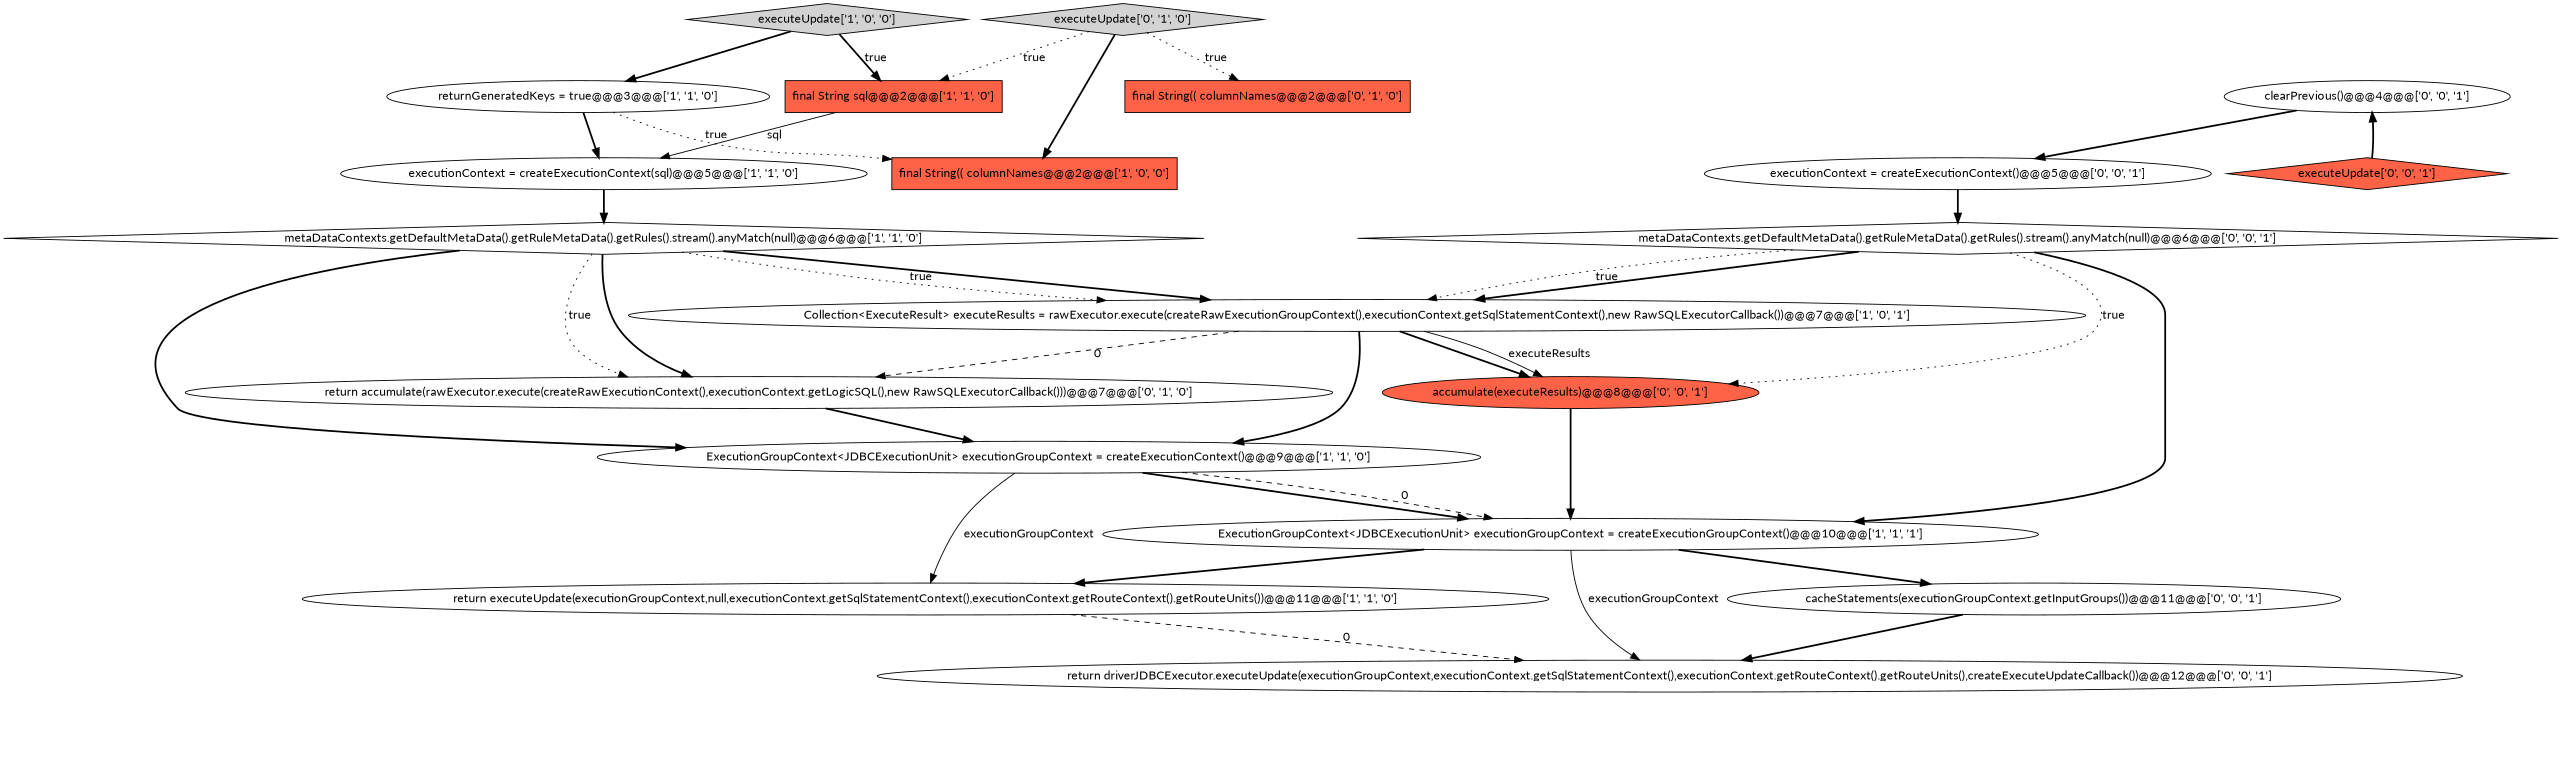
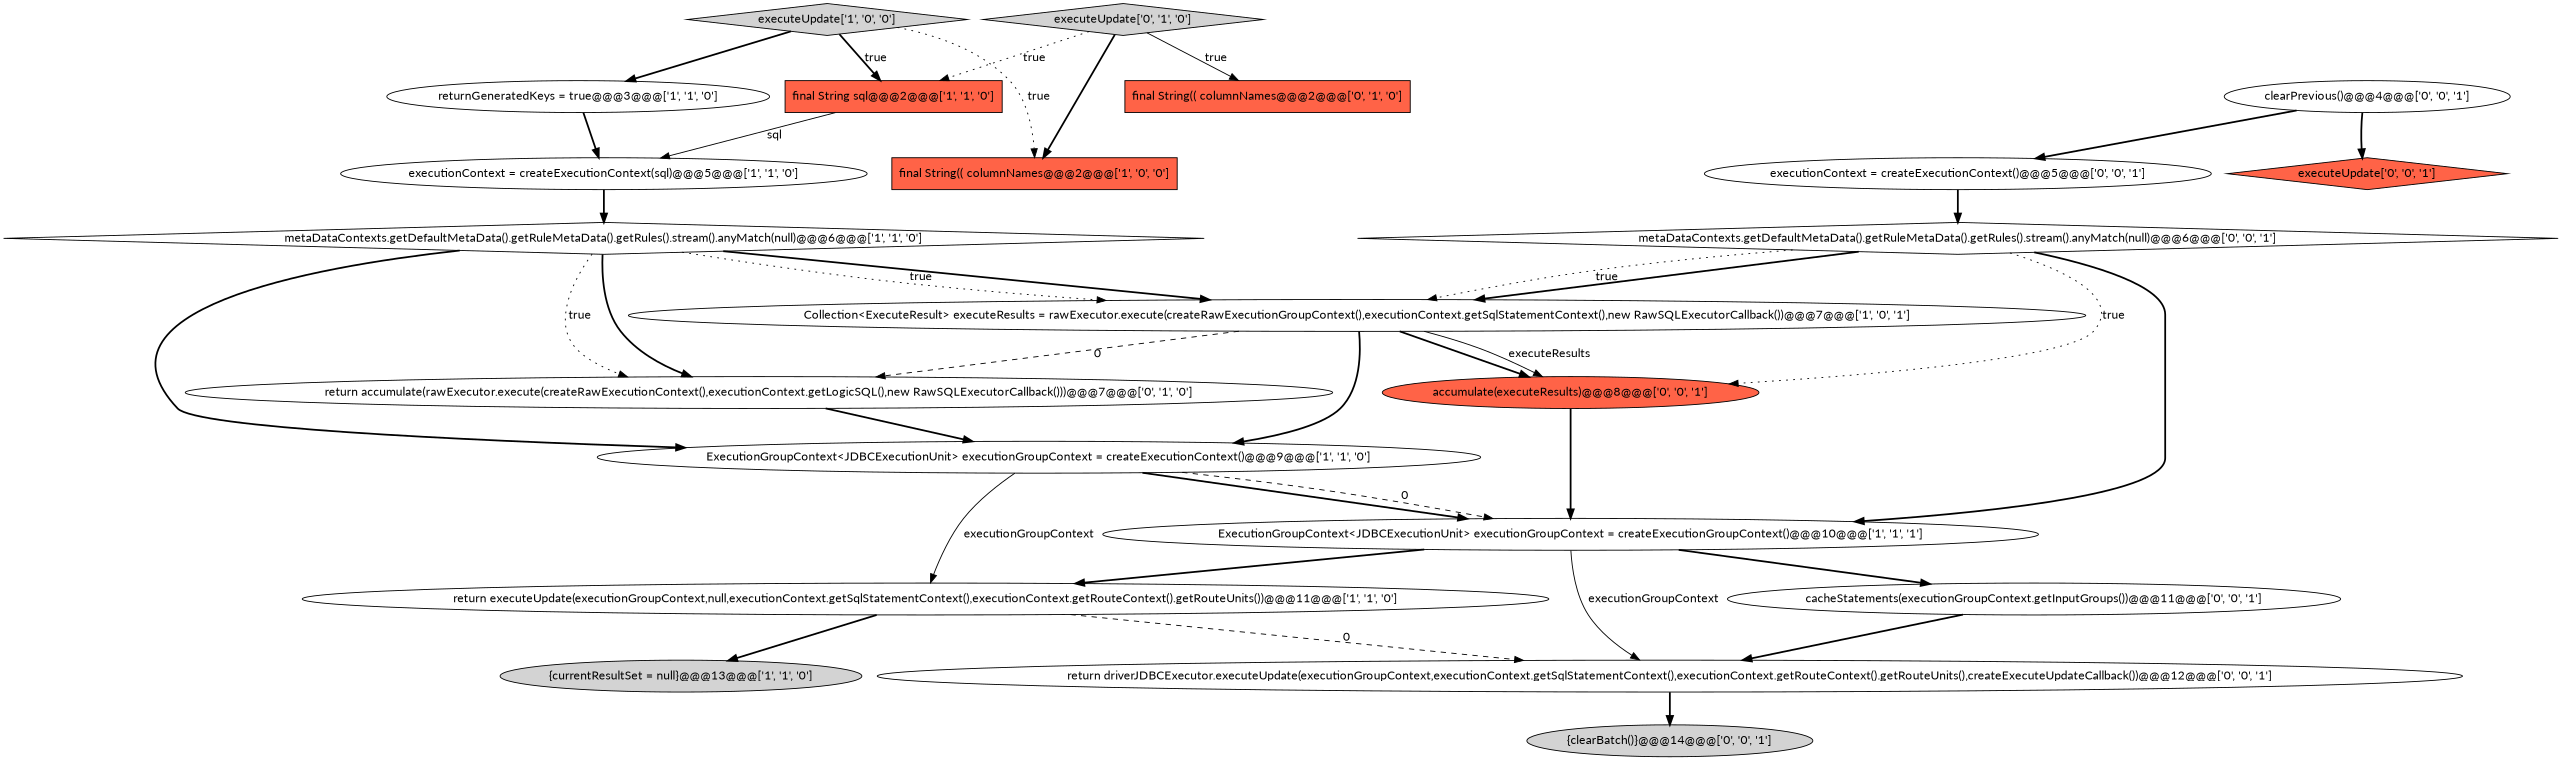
edge "executeUpdate['0', '1', '0']" -> "final String(( columnNames@@@2@@@['0', '1', '0']": style dotted -> solid
edge "executeUpdate['0', '0', '1']" -> "clearPrevious()@@@4@@@['0', '0', '1']": reversed
edge "returnGeneratedKeys = true@@@3@@@['1', '1', '0']" -> "final String(( columnNames@@@2@@@['1', '0', '0']": now "executeUpdate['1', '0', '0']" -> "final String(( columnNames@@@2@@@['1', '0', '0']"
node "{currentResultSet = null}@@@13@@@['1', '1', '0']": added
node "{clearBatch()}@@@14@@@['0', '0', '1']": added
